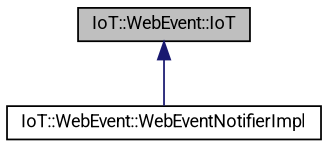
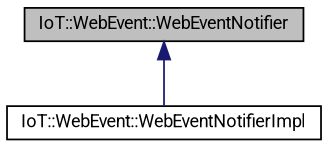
node "IoT::WebEvent::IoT": label "IoT::WebEvent::IoT" -> "IoT::WebEvent::WebEventNotifier"
